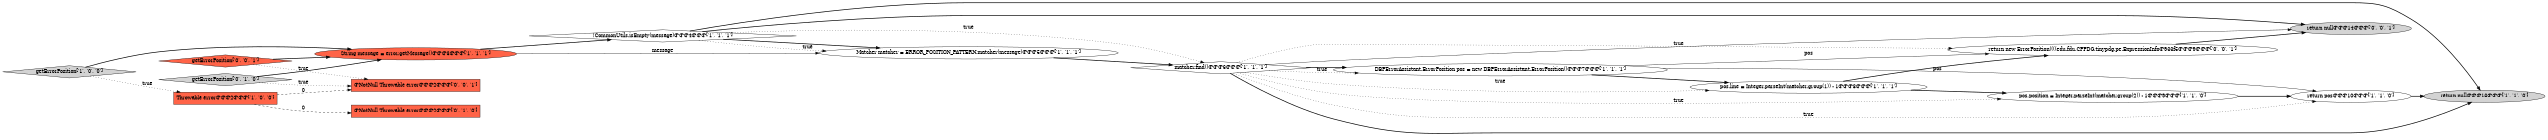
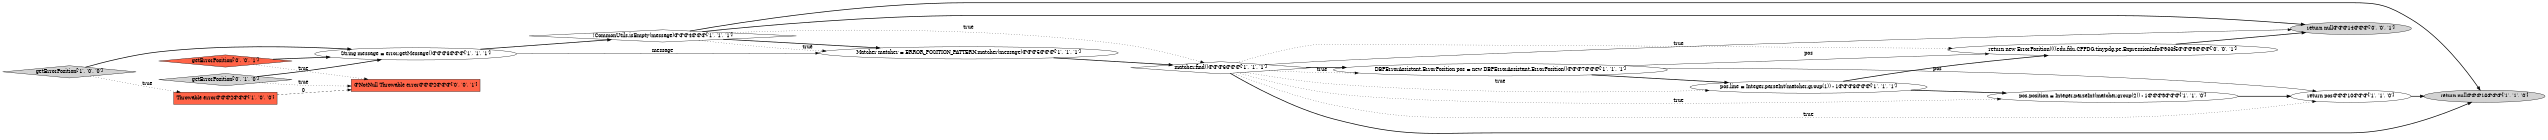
node "String message = error.getMessage()@@@3@@@['1', '1', '1']": fillcolor tomato -> white
node "@NotNull Throwable error@@@2@@@['0', '1', '0']": removed
